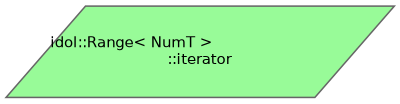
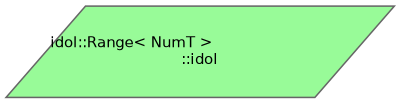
node "idol::Range< NumT > ::iterator": label "idol::Range< NumT > ::iterator" -> "idol::Range< NumT > ::idol"
